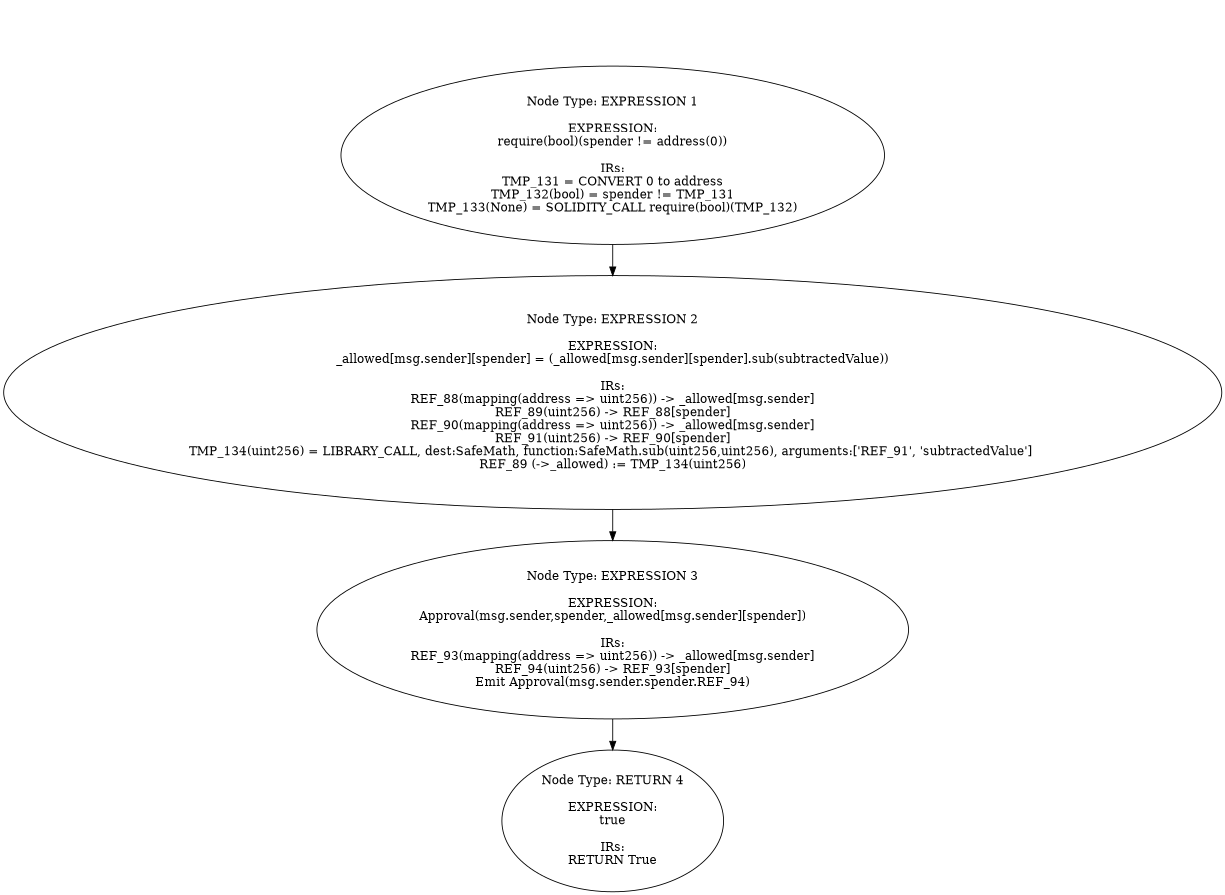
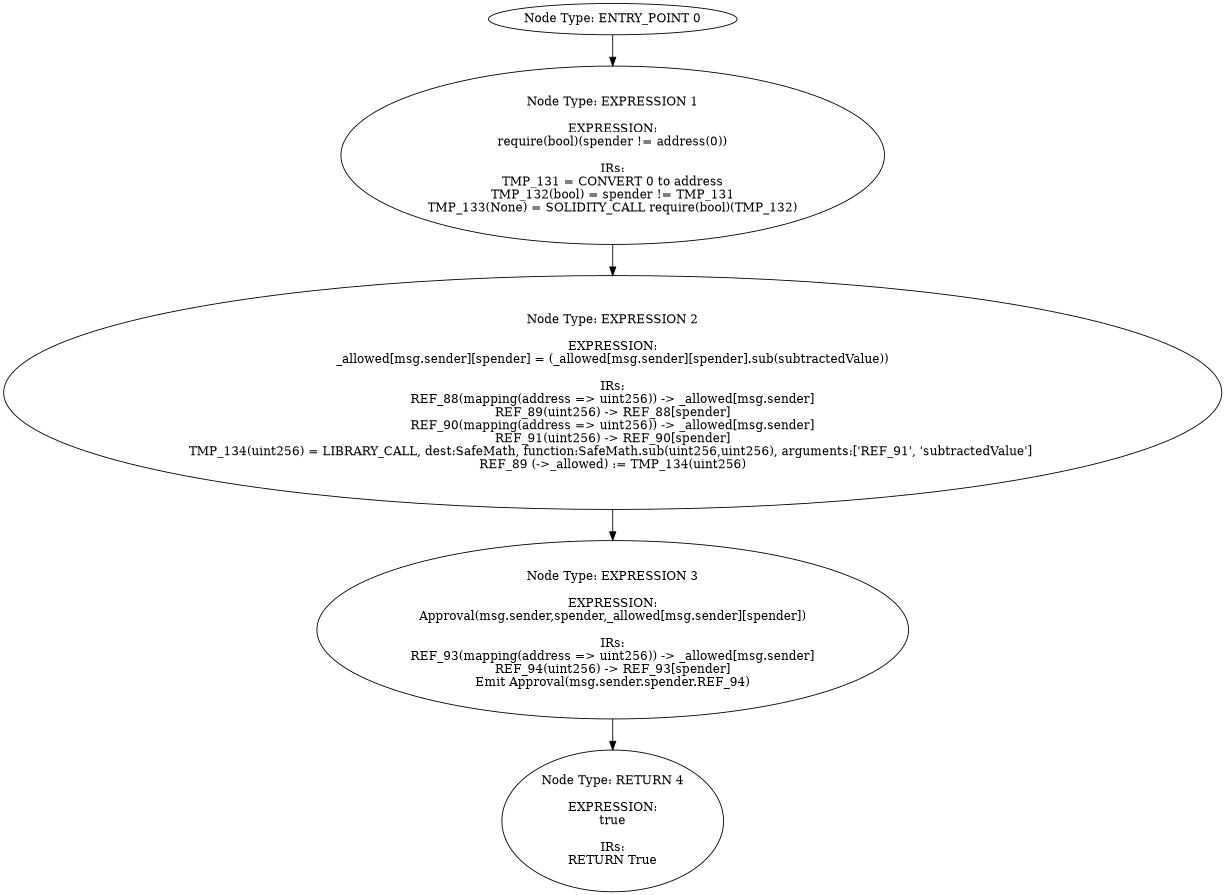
node "Node Type: ENTRY_POINT 0": added
